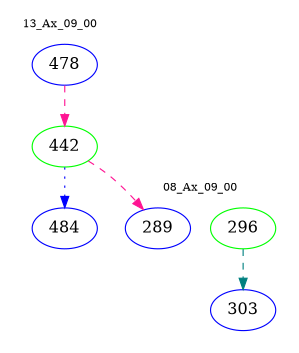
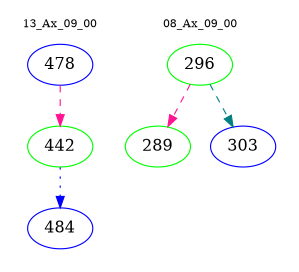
edge "442" -> "289": now "296" -> "289"
node "289": color blue -> green
